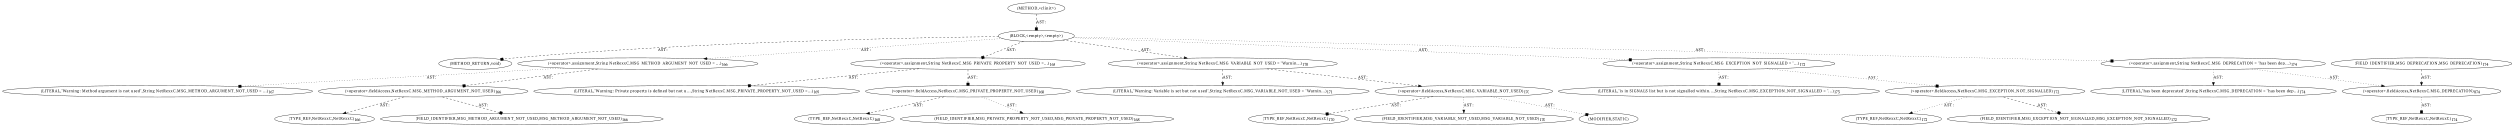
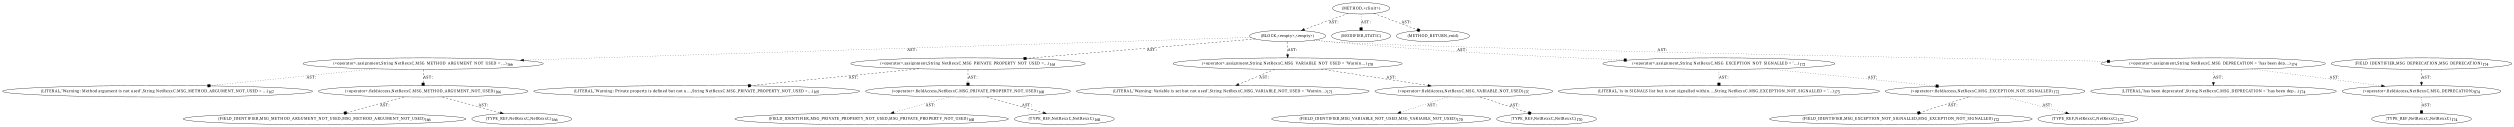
edge "(METHOD,<clinit>)" -> "(BLOCK,<empty>,<empty>)": arrowhead box -> normal
edge "(BLOCK,<empty>,<empty>)" -> "(METHOD_RETURN,void)": now "(METHOD,<clinit>)" -> "(METHOD_RETURN,void)"
edge "(<operator>.fieldAccess,NetRexxC.MSG_VARIABLE_NOT_USED)" -> "(MODIFIER,STATIC)": now "(METHOD,<clinit>)" -> "(MODIFIER,STATIC)"
